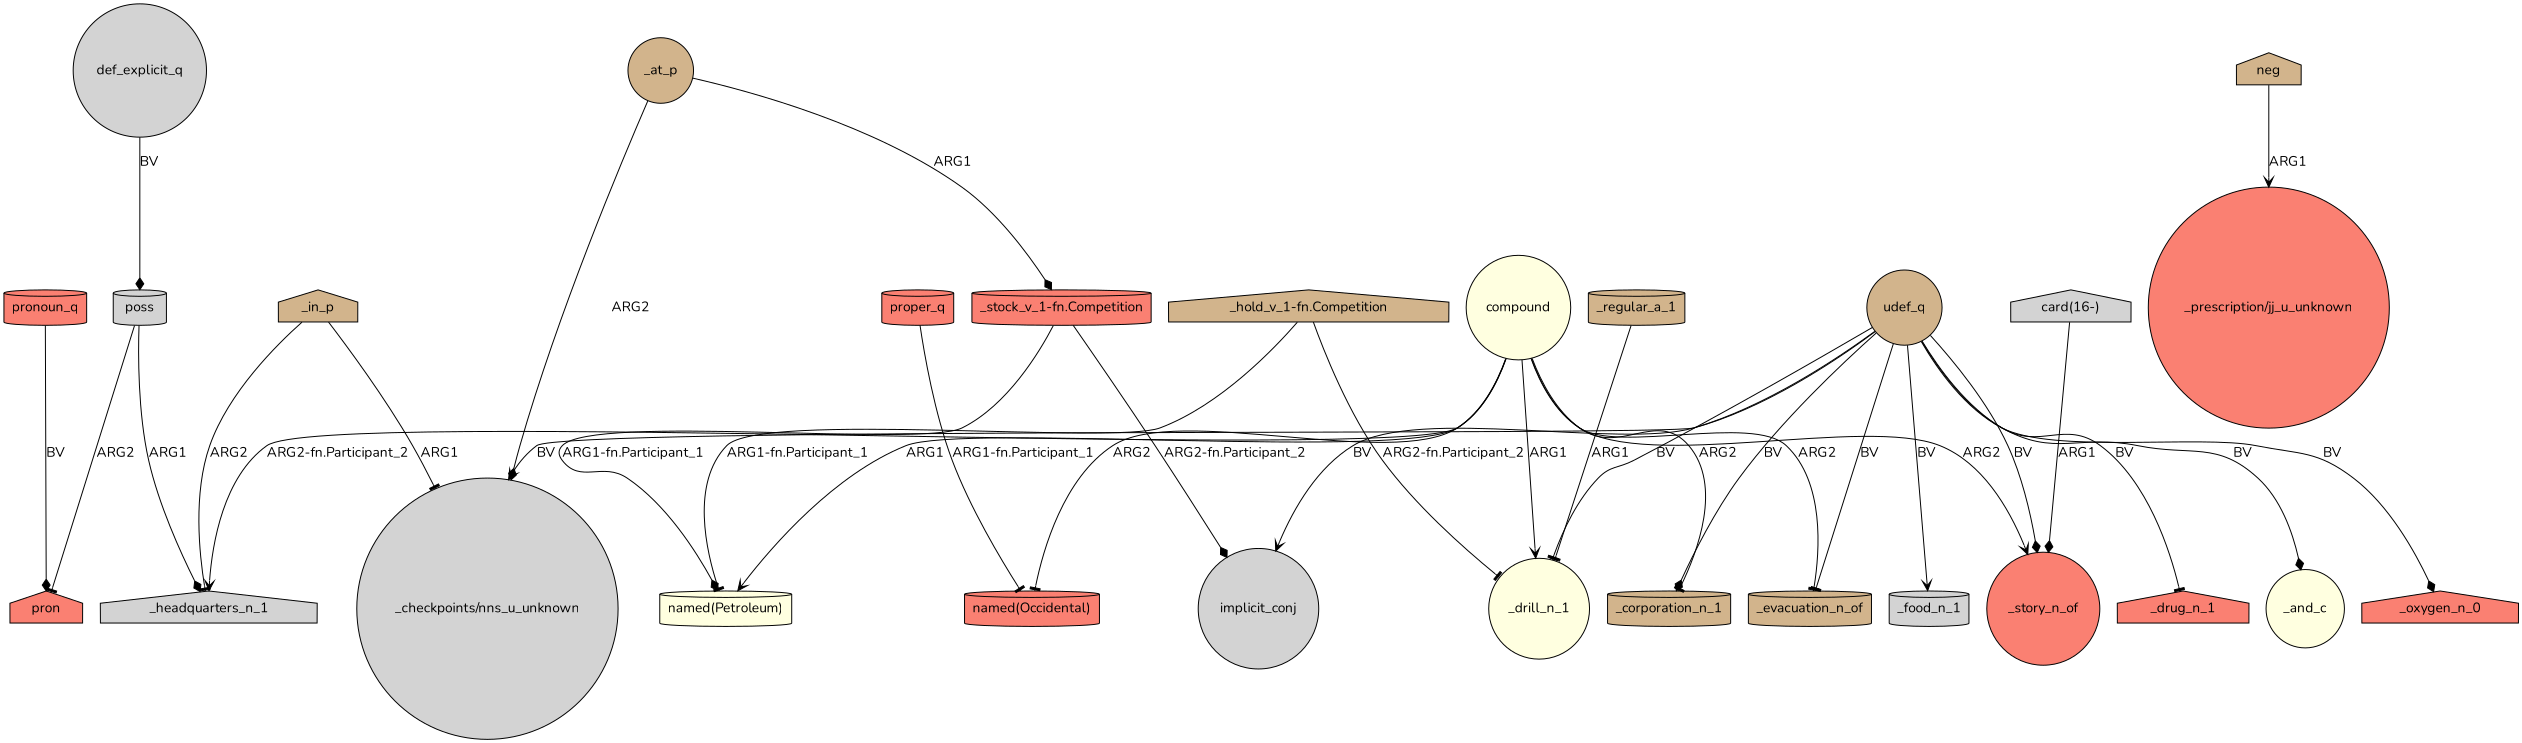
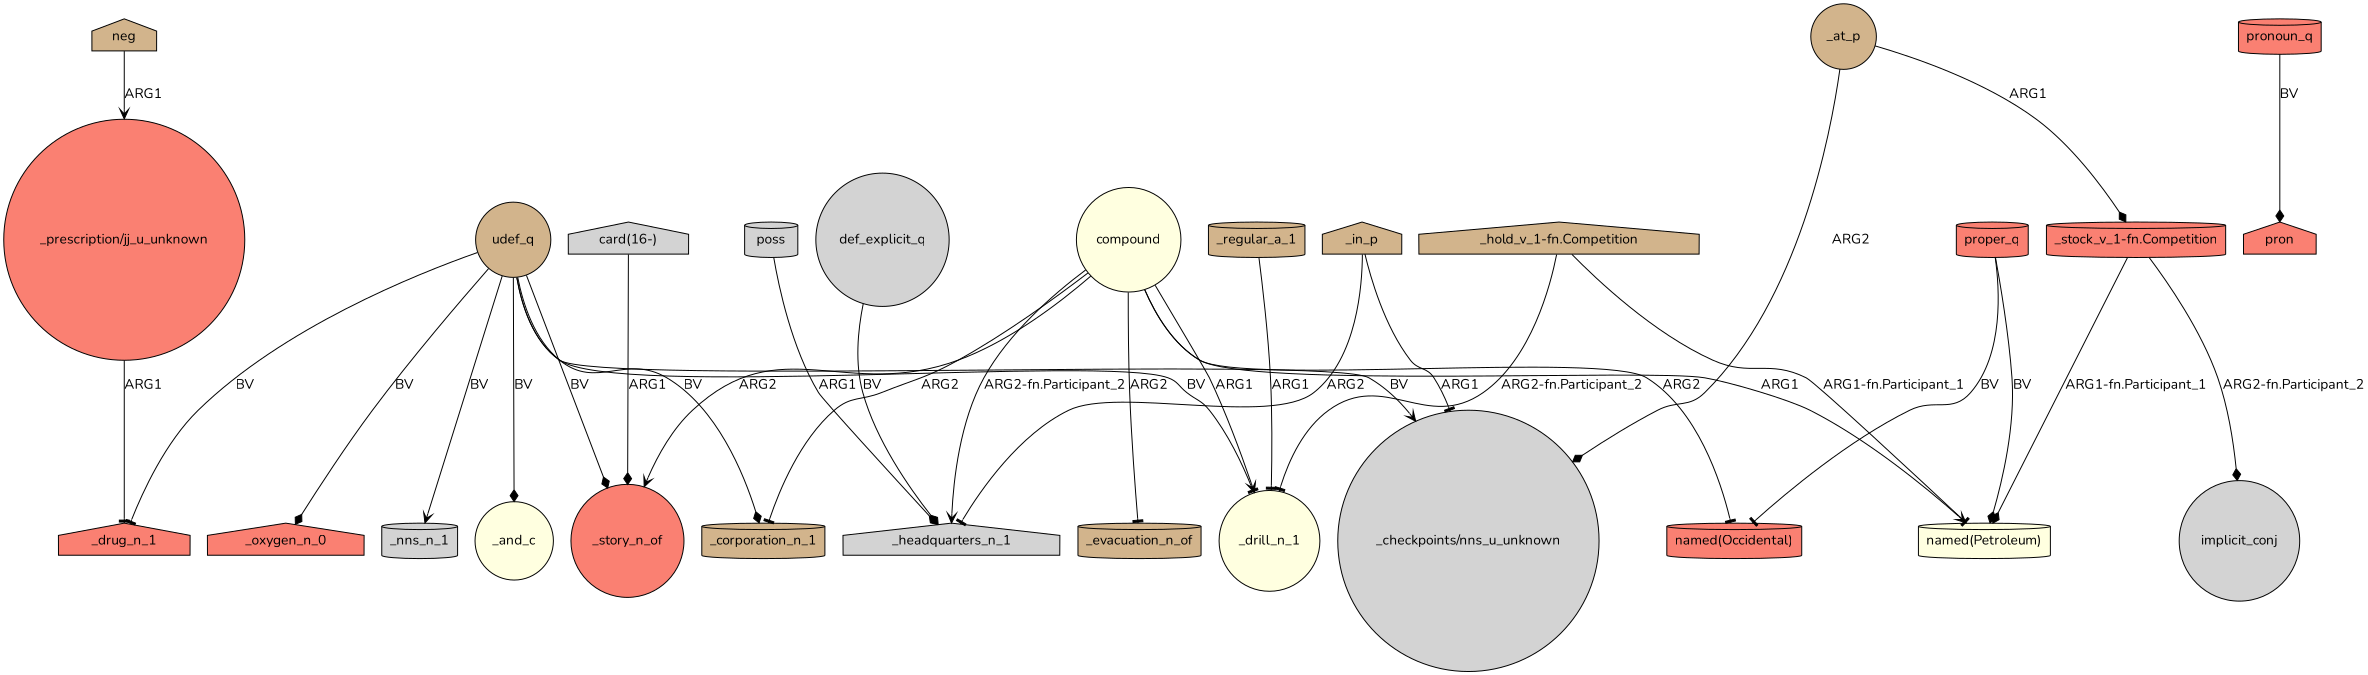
edge "def_explicit_q" -> "poss": now "def_explicit_q" -> "_headquarters_n_1"
edge "proper_q" -> "named(Petroleum)": added, label "BV"
edge "udef_q" -> "implicit_conj": removed, label "BV"
edge "_prescription/jj_u_unknown" -> "_drug_n_1": added, label "ARG1"
edge "proper_q" -> "named(Occidental)": label "ARG1-fn.Participant_1" -> "BV"
edge "poss" -> "pron": removed, label "ARG2"
edge "udef_q" -> "_evacuation_n_of": removed, label "BV"
node "_food_n_1": label "_food_n_1" -> "_nns_n_1"
